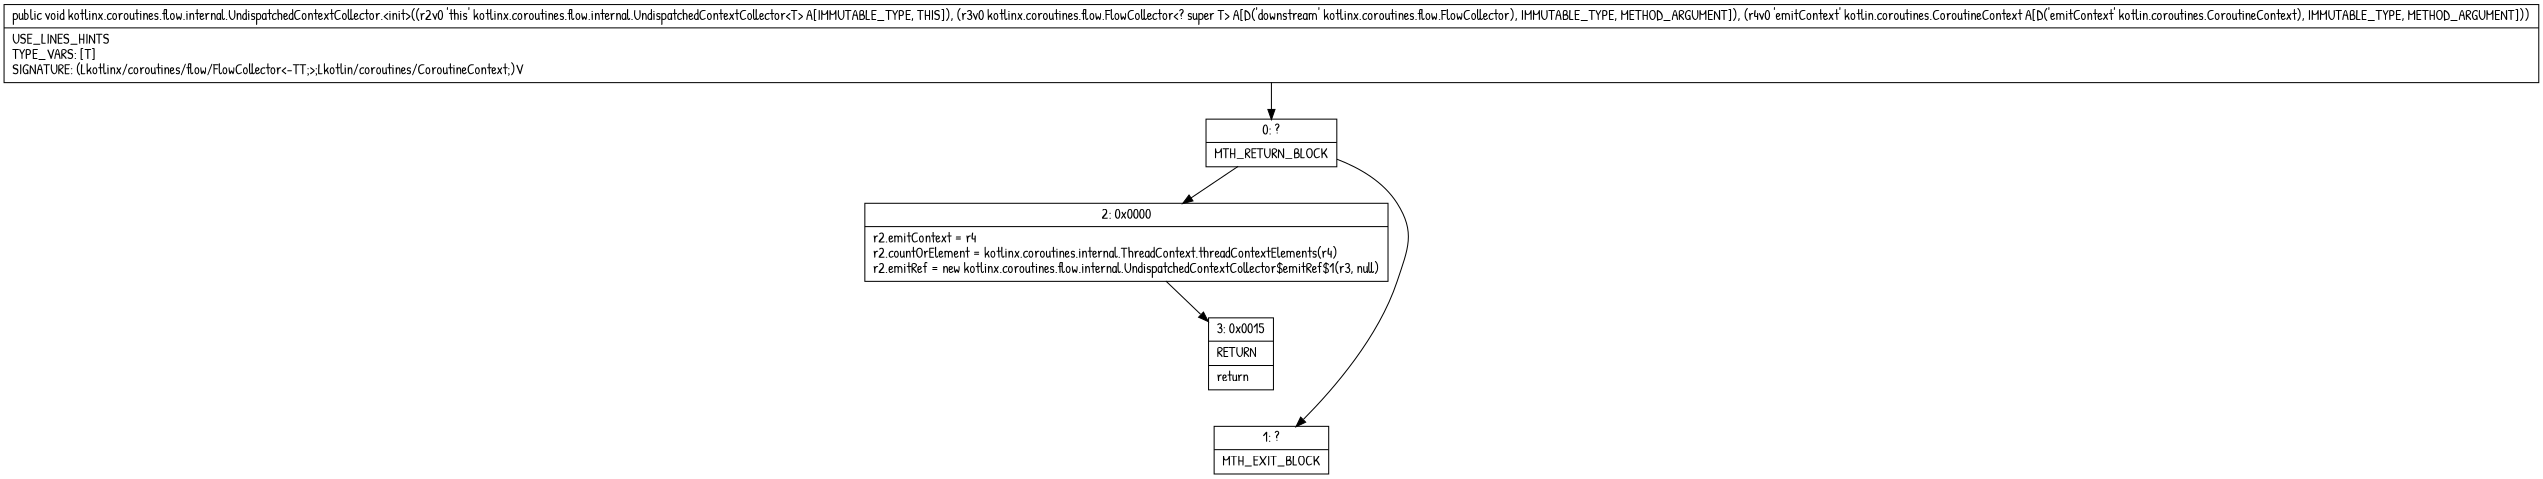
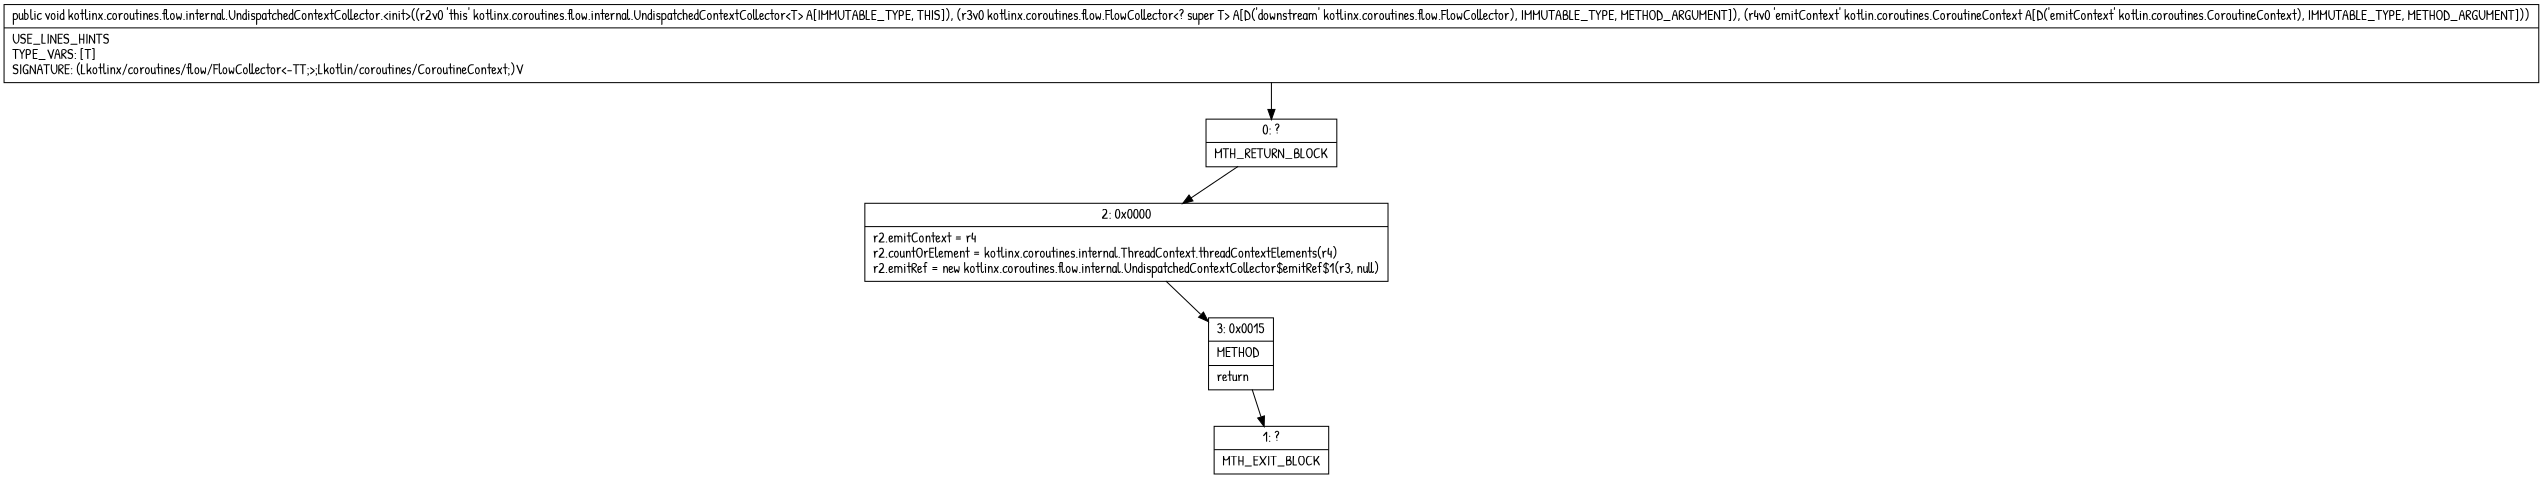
edge "0: ?" -> "1: ?": now "3: 0x0015" -> "1: ?"
node "3: 0x0015": text "RETURN" -> "METHOD"
